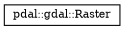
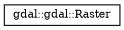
node "pdal::gdal::Raster": label "pdal::gdal::Raster" -> "gdal::gdal::Raster"
